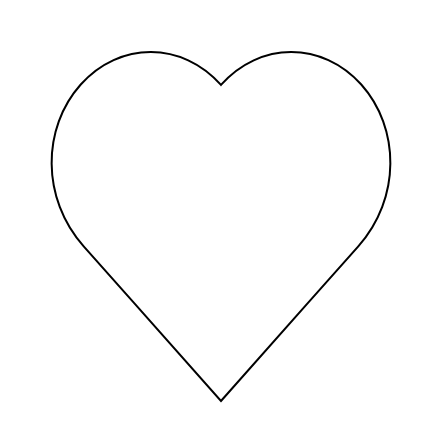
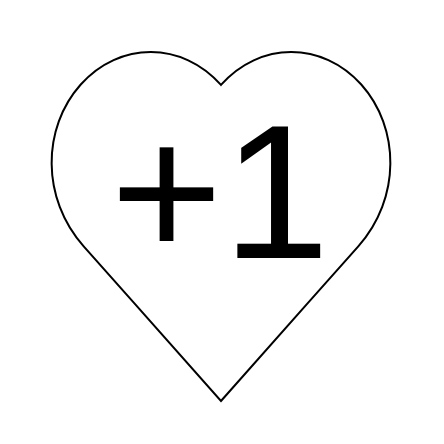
node "+1": added
